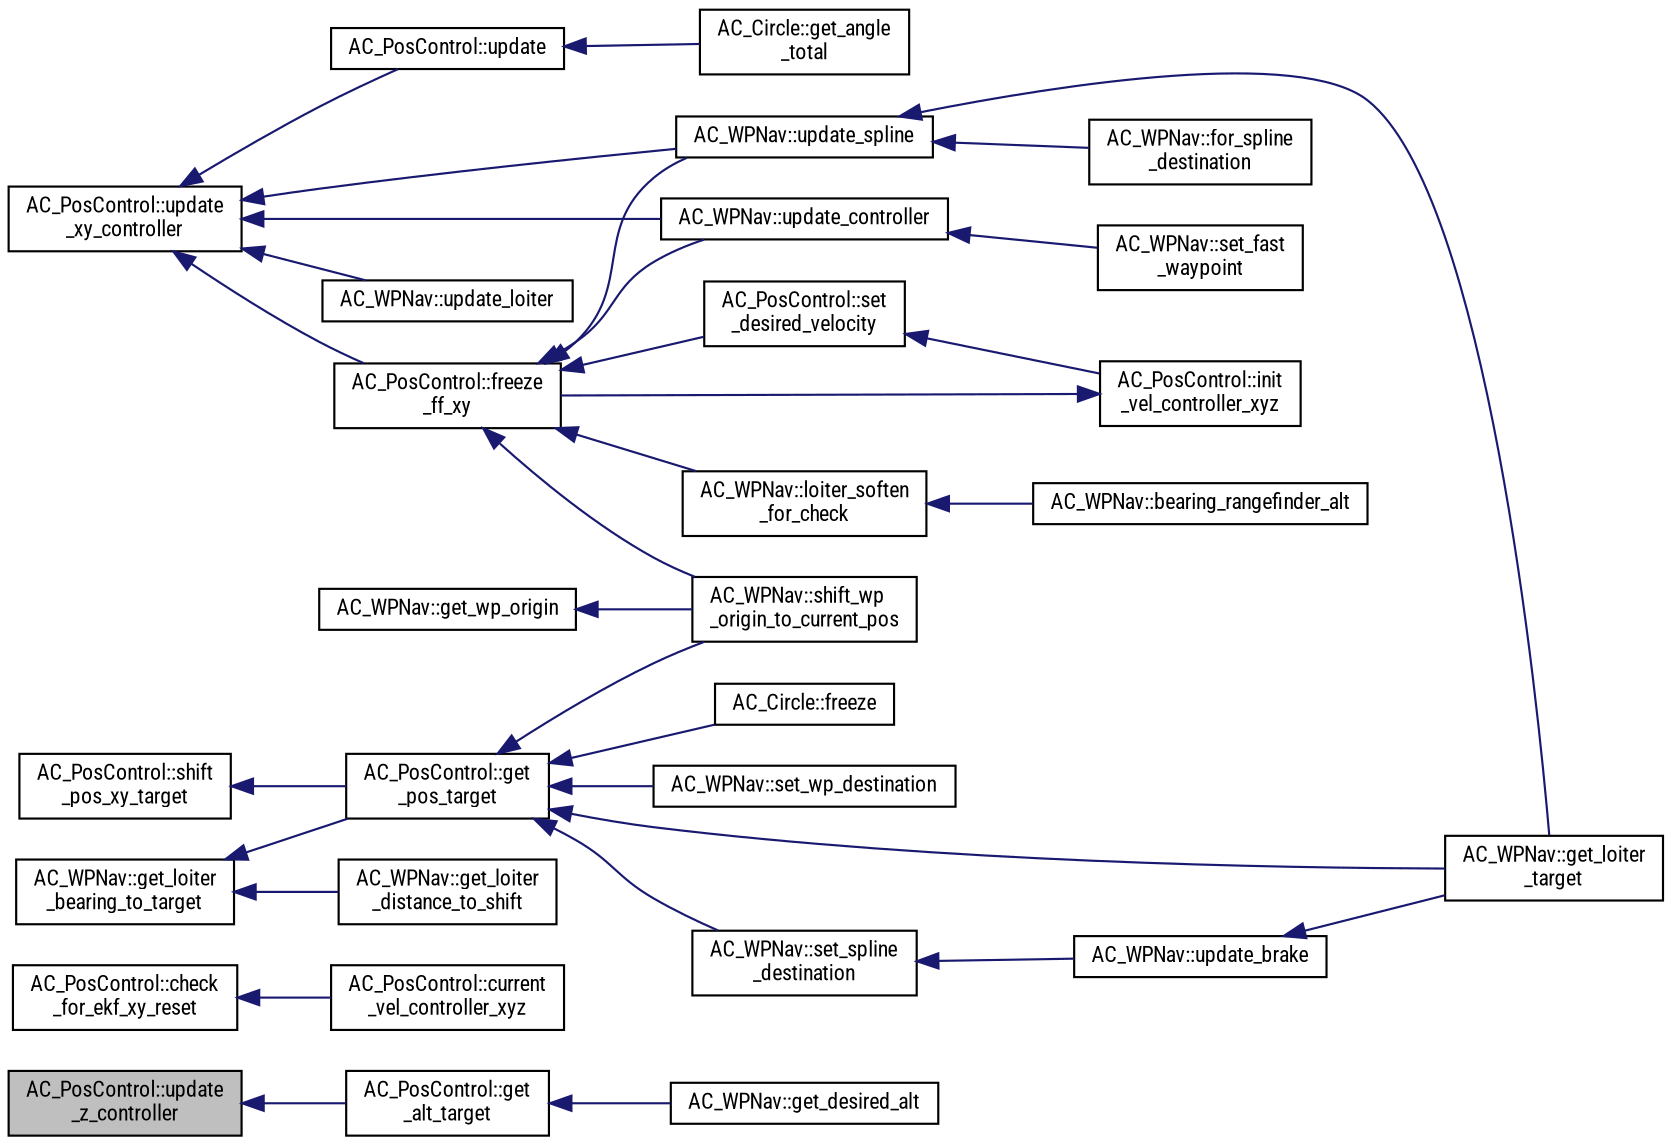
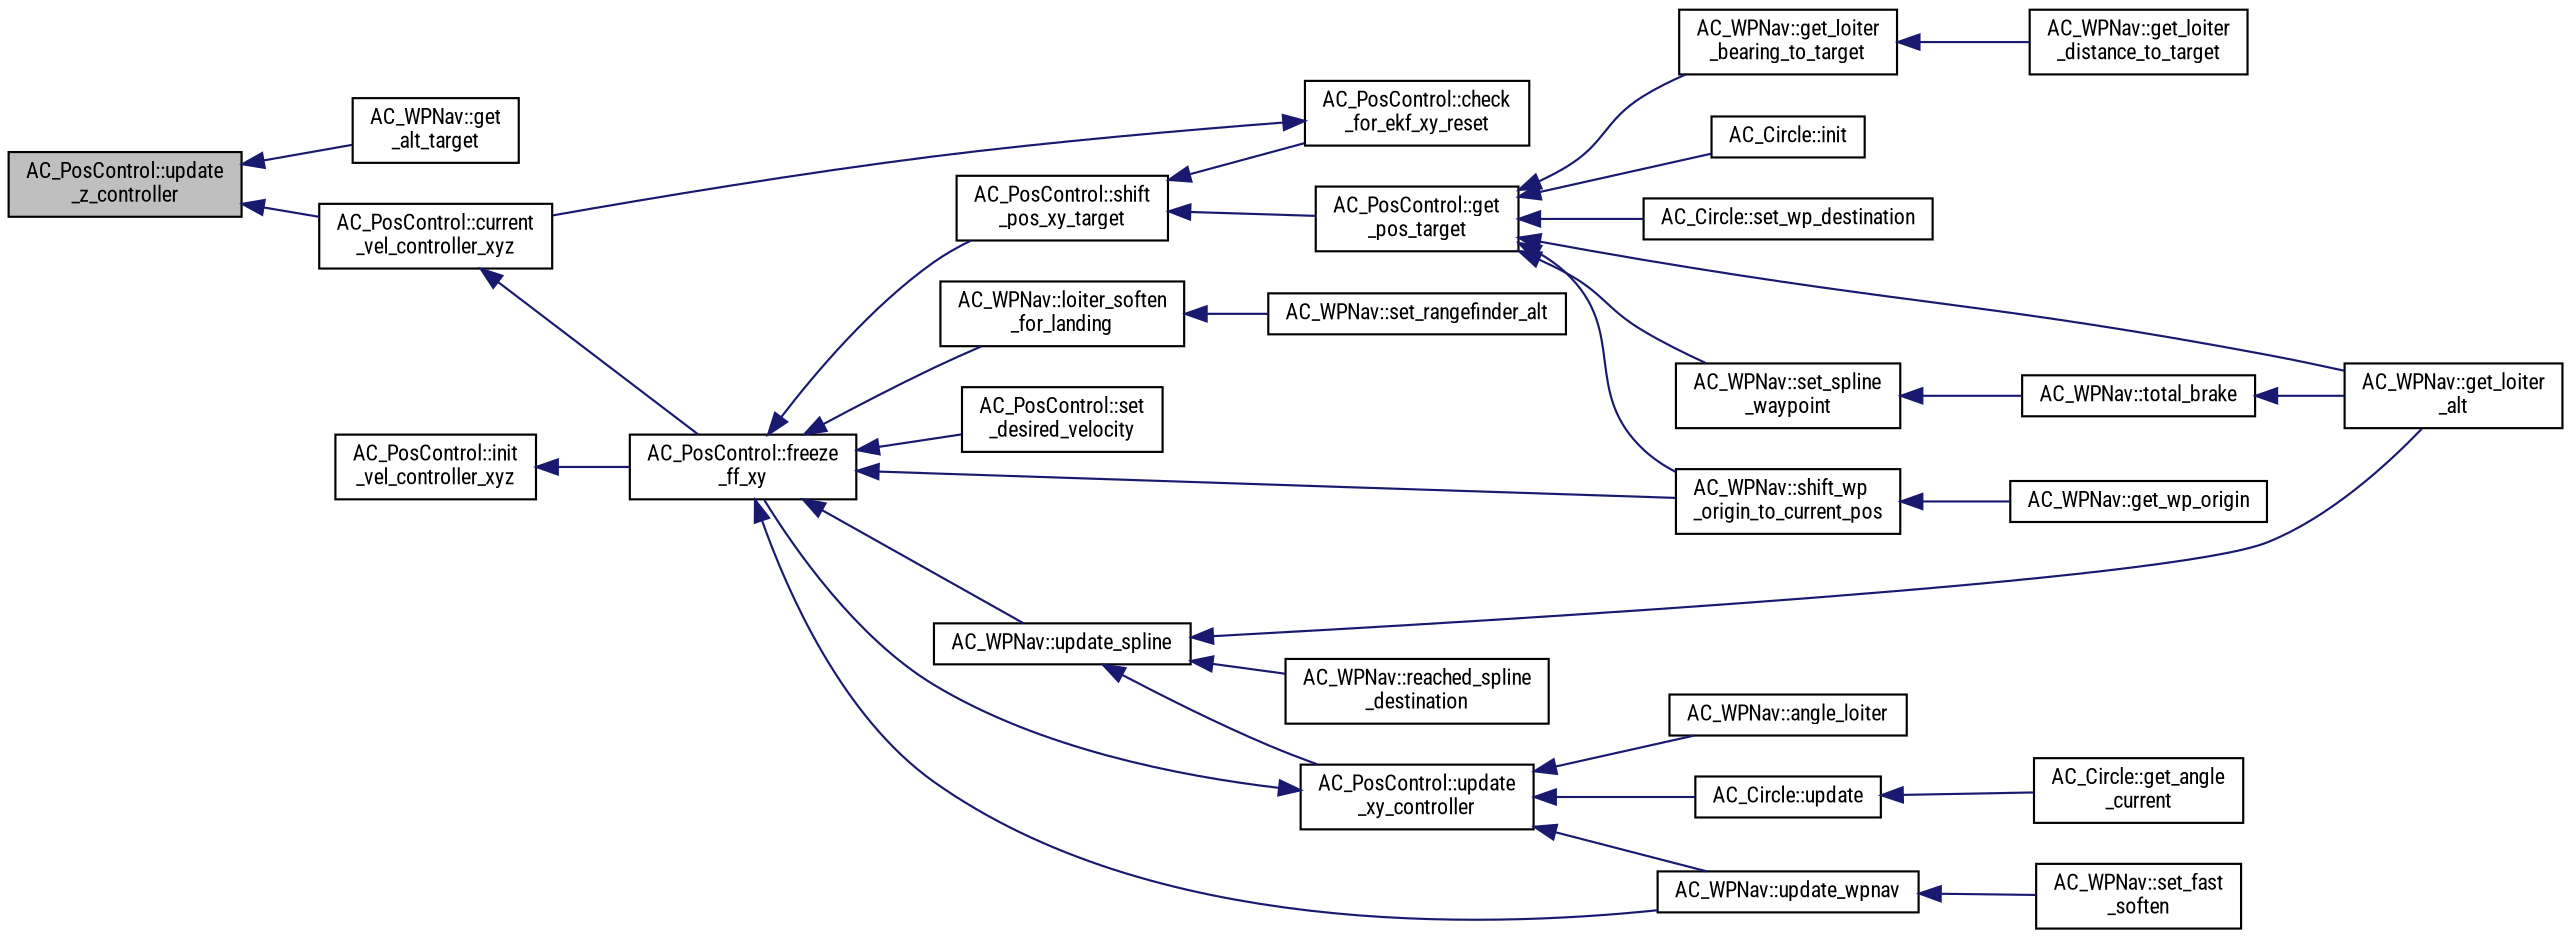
node "AC_Circle::get_angle _total": label "AC_Circle::get_angle _total" -> "AC_Circle::get_angle _current"
node "AC_PosControl::update": label "AC_PosControl::update" -> "AC_Circle::update"
node "AC_WPNav::for_spline _destination": label "AC_WPNav::for_spline _destination" -> "AC_WPNav::reached_spline _destination"
edge "AC_PosControl::check _for_ekf_xy_reset" -> "AC_PosControl::shift _pos_xy_target": added
edge "AC_WPNav::update_spline" -> "AC_PosControl::update _xy_controller": reversed
edge "AC_PosControl::current _vel_controller_xyz" -> "AC_PosControl::update _z_controller": added
node "AC_WPNav::update_controller": label "AC_WPNav::update_controller" -> "AC_WPNav::update_wpnav"
node "AC_WPNav::set_fast _waypoint": label "AC_WPNav::set_fast _waypoint" -> "AC_WPNav::set_fast _soften"
node "AC_WPNav::update_loiter": label "AC_WPNav::update_loiter" -> "AC_WPNav::angle_loiter"
edge "AC_PosControl::shift _pos_xy_target" -> "AC_PosControl::freeze _ff_xy": added
edge "AC_PosControl::init _vel_controller_xyz" -> "AC_PosControl::set _desired_velocity": removed
edge "AC_PosControl::freeze _ff_xy" -> "AC_PosControl::current _vel_controller_xyz": added
node "AC_WPNav::loiter_soften _for_check": label "AC_WPNav::loiter_soften _for_check" -> "AC_WPNav::loiter_soften _for_landing"
node "AC_WPNav::bearing_rangefinder_alt": label "AC_WPNav::bearing_rangefinder_alt" -> "AC_WPNav::set_rangefinder_alt"
edge "AC_WPNav::shift_wp _origin_to_current_pos" -> "AC_WPNav::get_wp_origin": reversed
node "AC_Circle::freeze": label "AC_Circle::freeze" -> "AC_Circle::init"
node "AC_WPNav::set_wp_destination": label "AC_WPNav::set_wp_destination" -> "AC_Circle::set_wp_destination"
edge "AC_PosControl::get _pos_target" -> "AC_WPNav::get_loiter _bearing_to_target": reversed
node "AC_WPNav::get_loiter _target": label "AC_WPNav::get_loiter _target" -> "AC_WPNav::get_loiter _alt"
node "AC_WPNav::get_loiter _distance_to_shift": label "AC_WPNav::get_loiter _distance_to_shift" -> "AC_WPNav::get_loiter _distance_to_target"
node "AC_WPNav::update_brake": label "AC_WPNav::update_brake" -> "AC_WPNav::total_brake"
node "AC_WPNav::set_spline _destination": label "AC_WPNav::set_spline _destination" -> "AC_WPNav::set_spline _waypoint"
node "AC_PosControl::get _alt_target": label "AC_PosControl::get _alt_target" -> "AC_WPNav::get _alt_target"
node "AC_WPNav::get_desired_alt": removed
